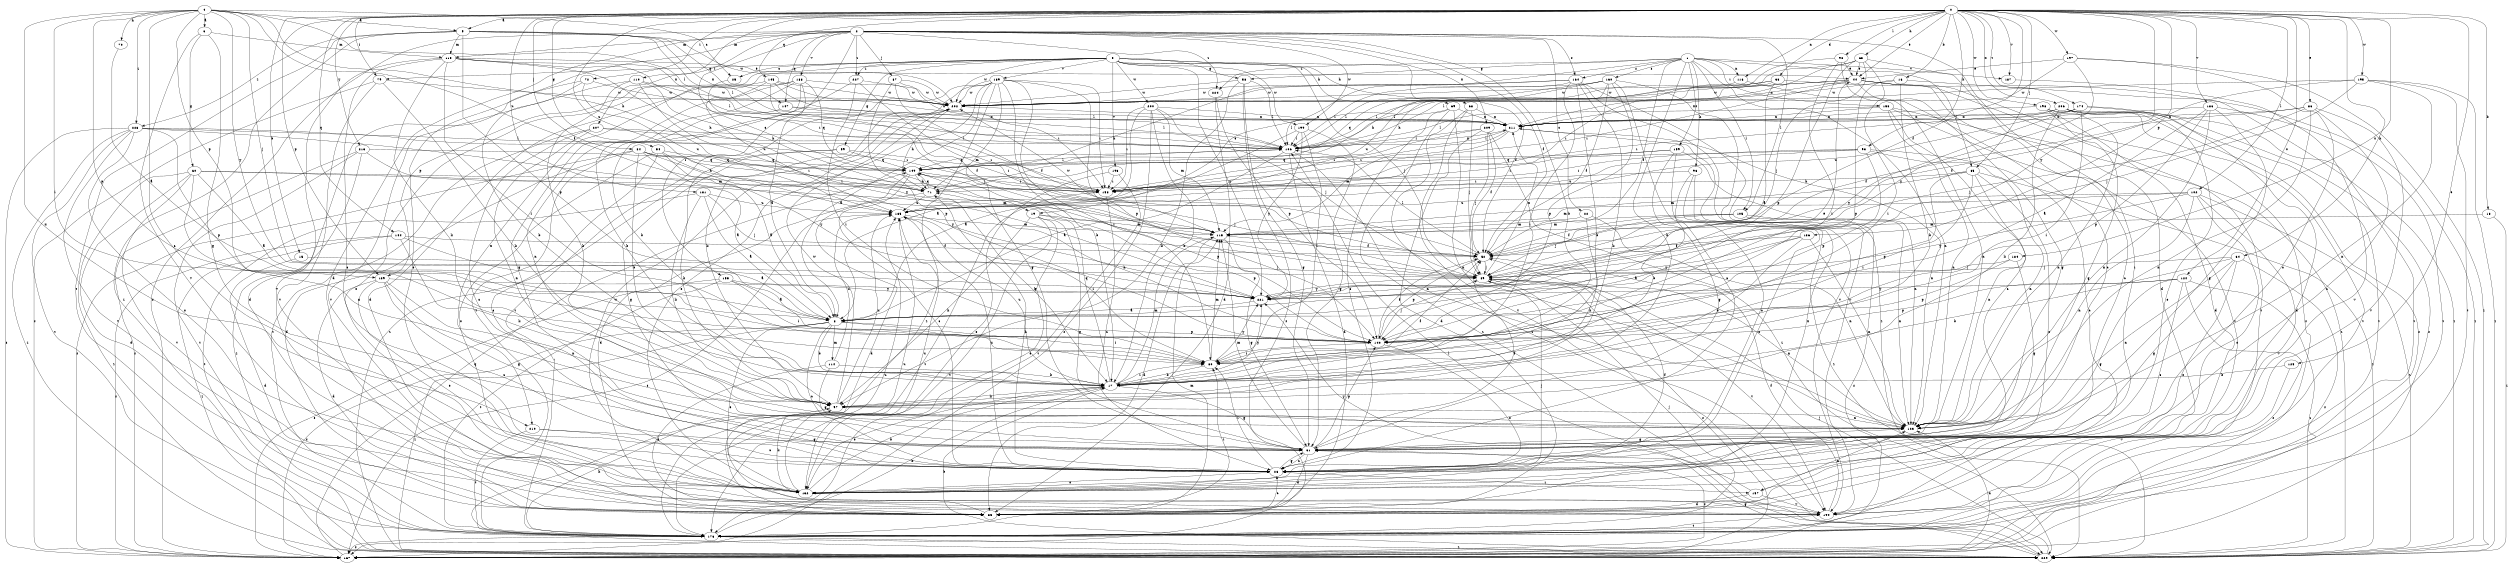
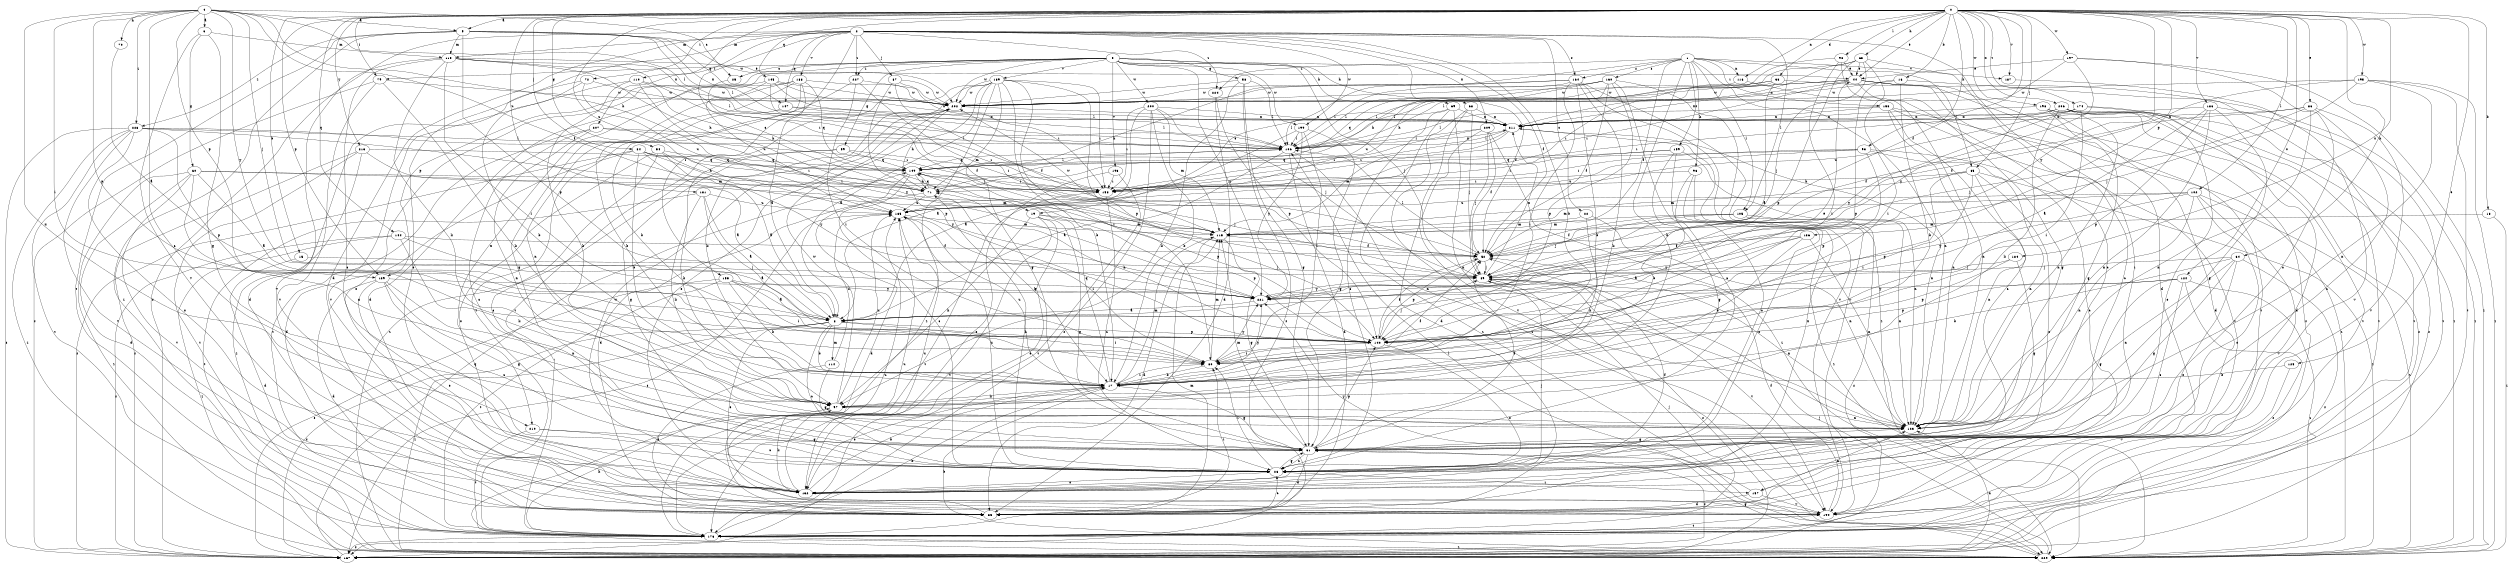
edge "1" -> "58": removed, label "g"
edge "181" -> "89": now "181" -> "140"
edge "114" -> "17": now "155" -> "17"
